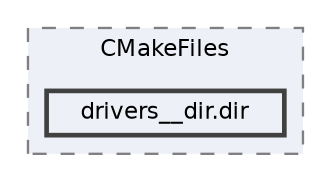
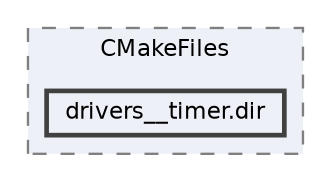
node "drivers__dir.dir": label "drivers__dir.dir" -> "drivers__timer.dir"
